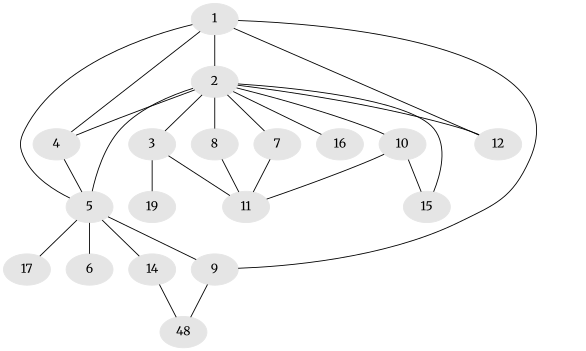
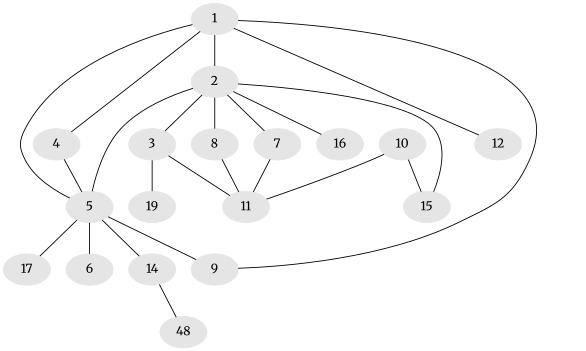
edge "2" -- "12": removed
edge "2" -- "10": removed
edge "2" -- "4": removed
edge "9" -- "48": removed
